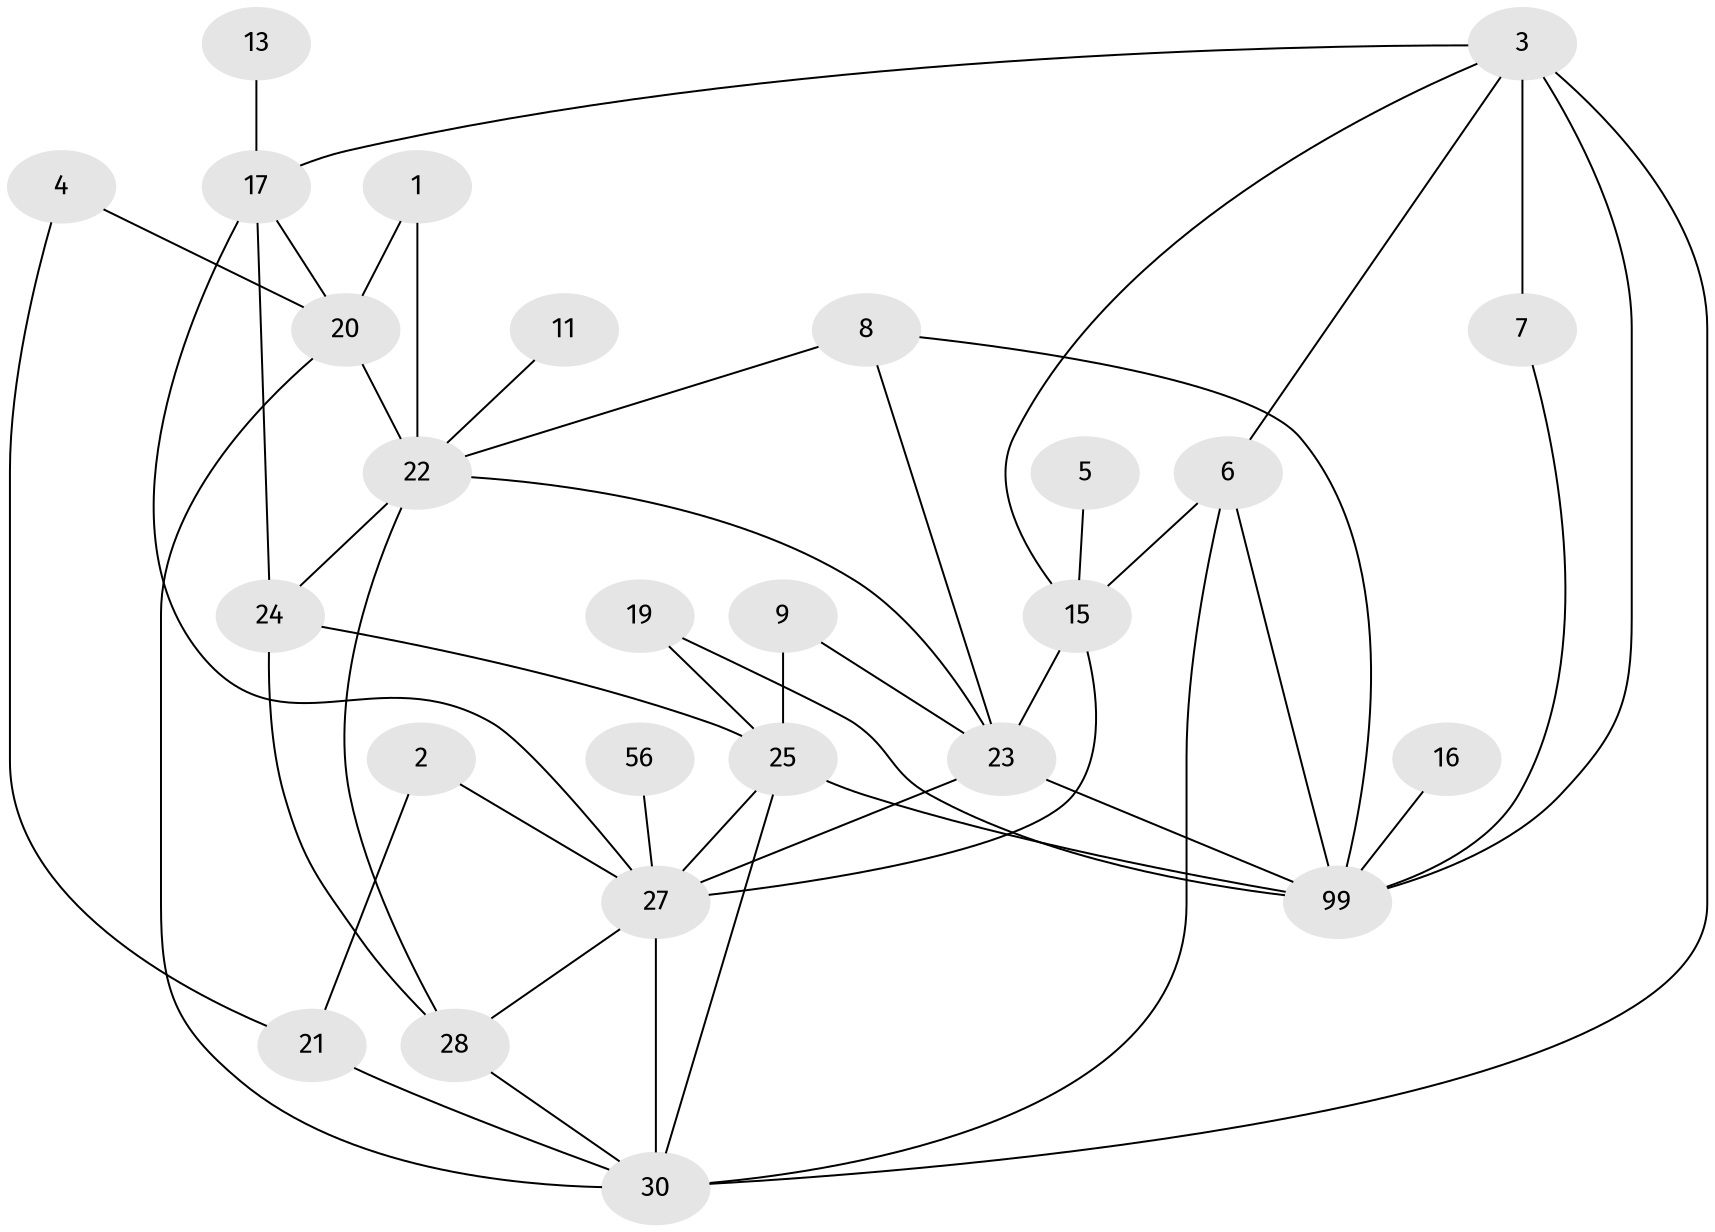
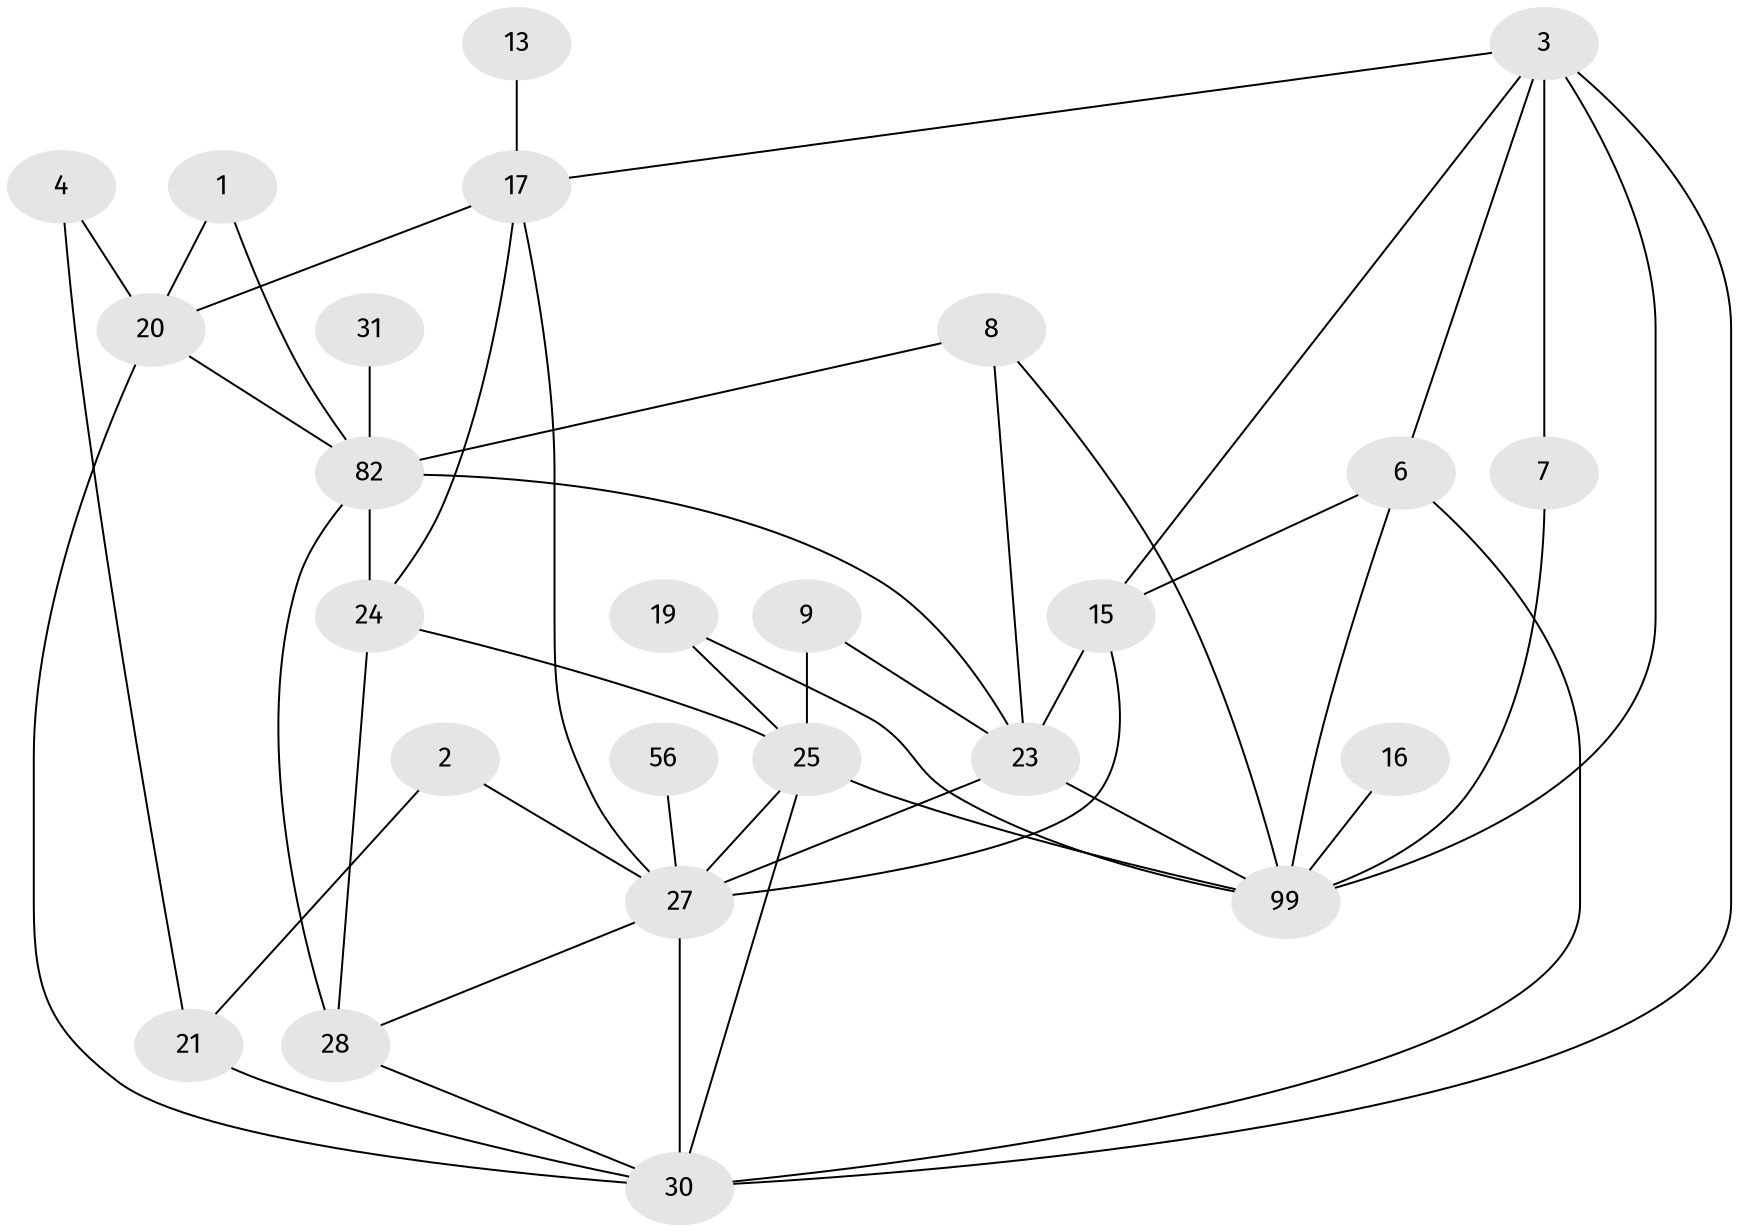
node "11": label "11" -> "31"
node "22": label "22" -> "82"
node "5": removed
